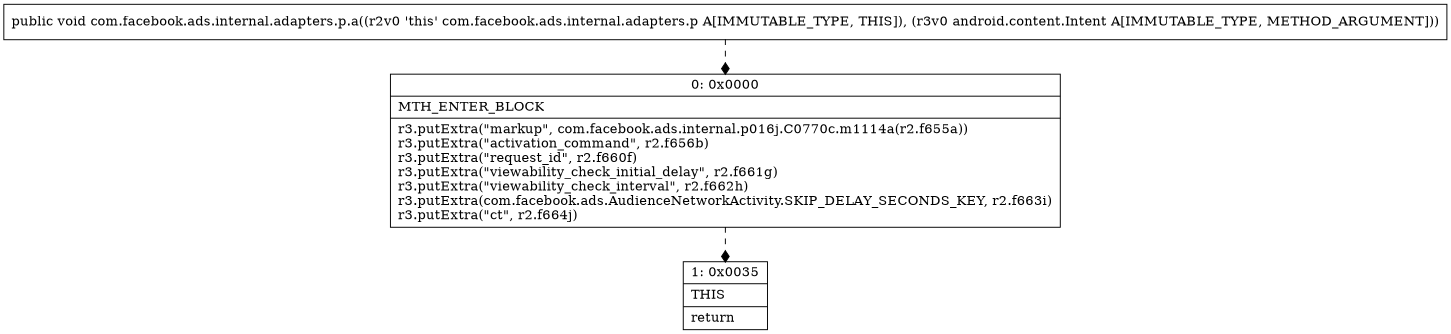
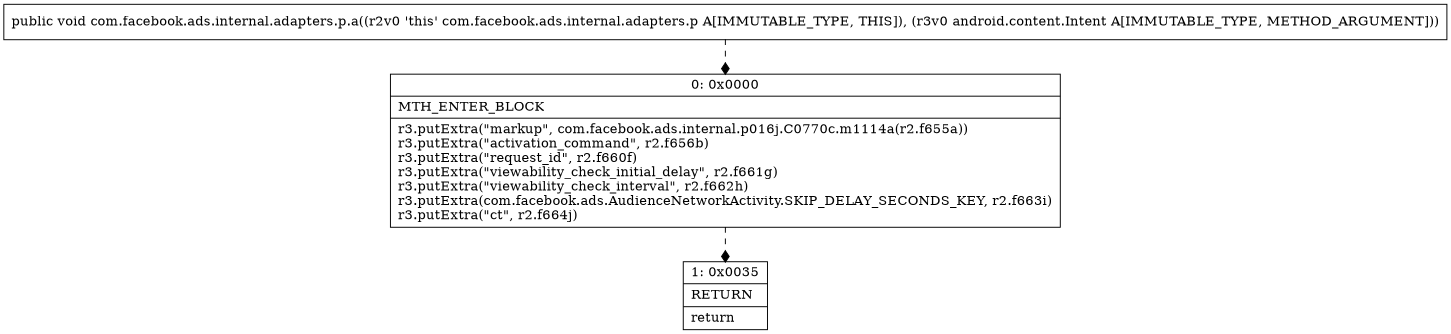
node "1: 0x0035": text "THIS" -> "RETURN"
